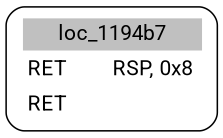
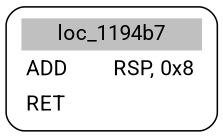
node "loc_1194b7": text "RET        RSP, 0x8" -> "ADD        RSP, 0x8"
